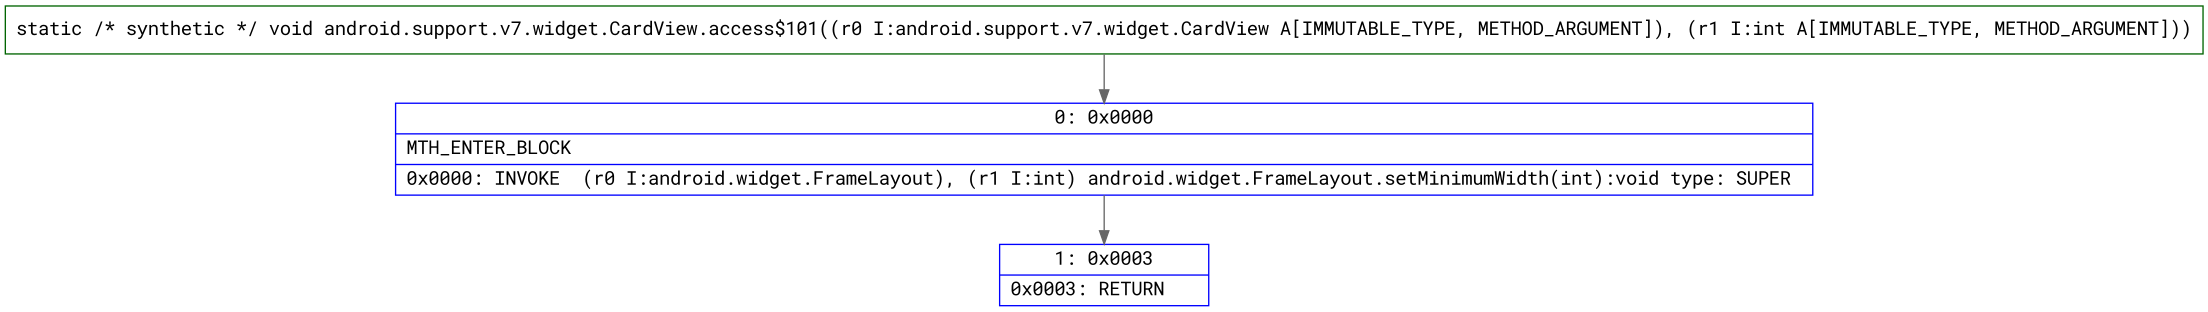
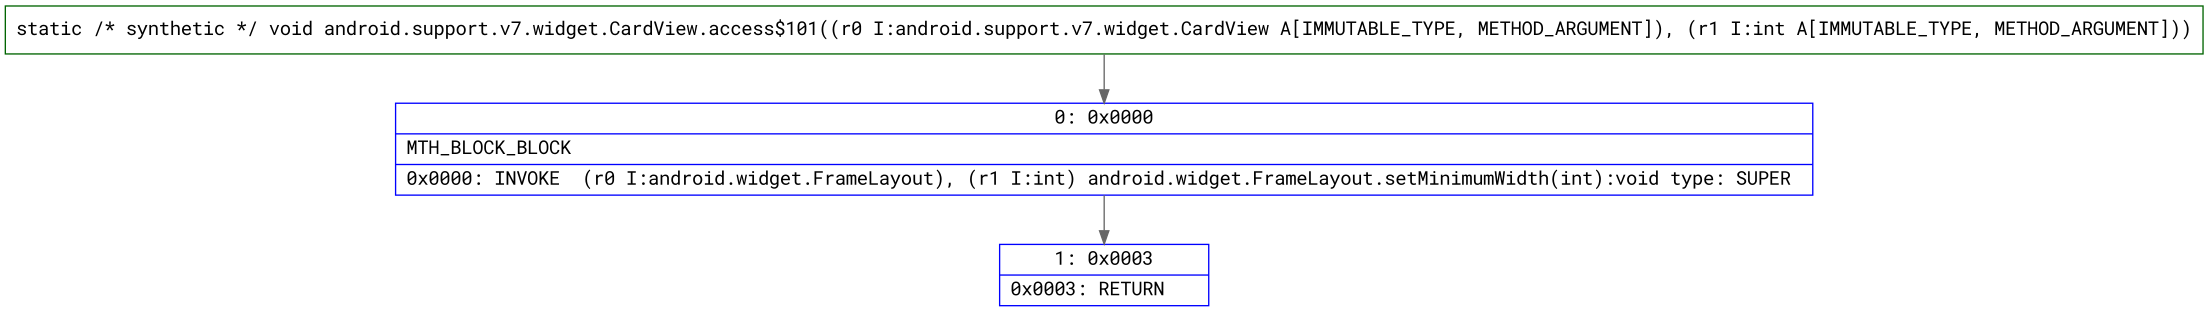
node "0: 0x0000": text "MTH_ENTER_BLOCK" -> "MTH_BLOCK_BLOCK"
